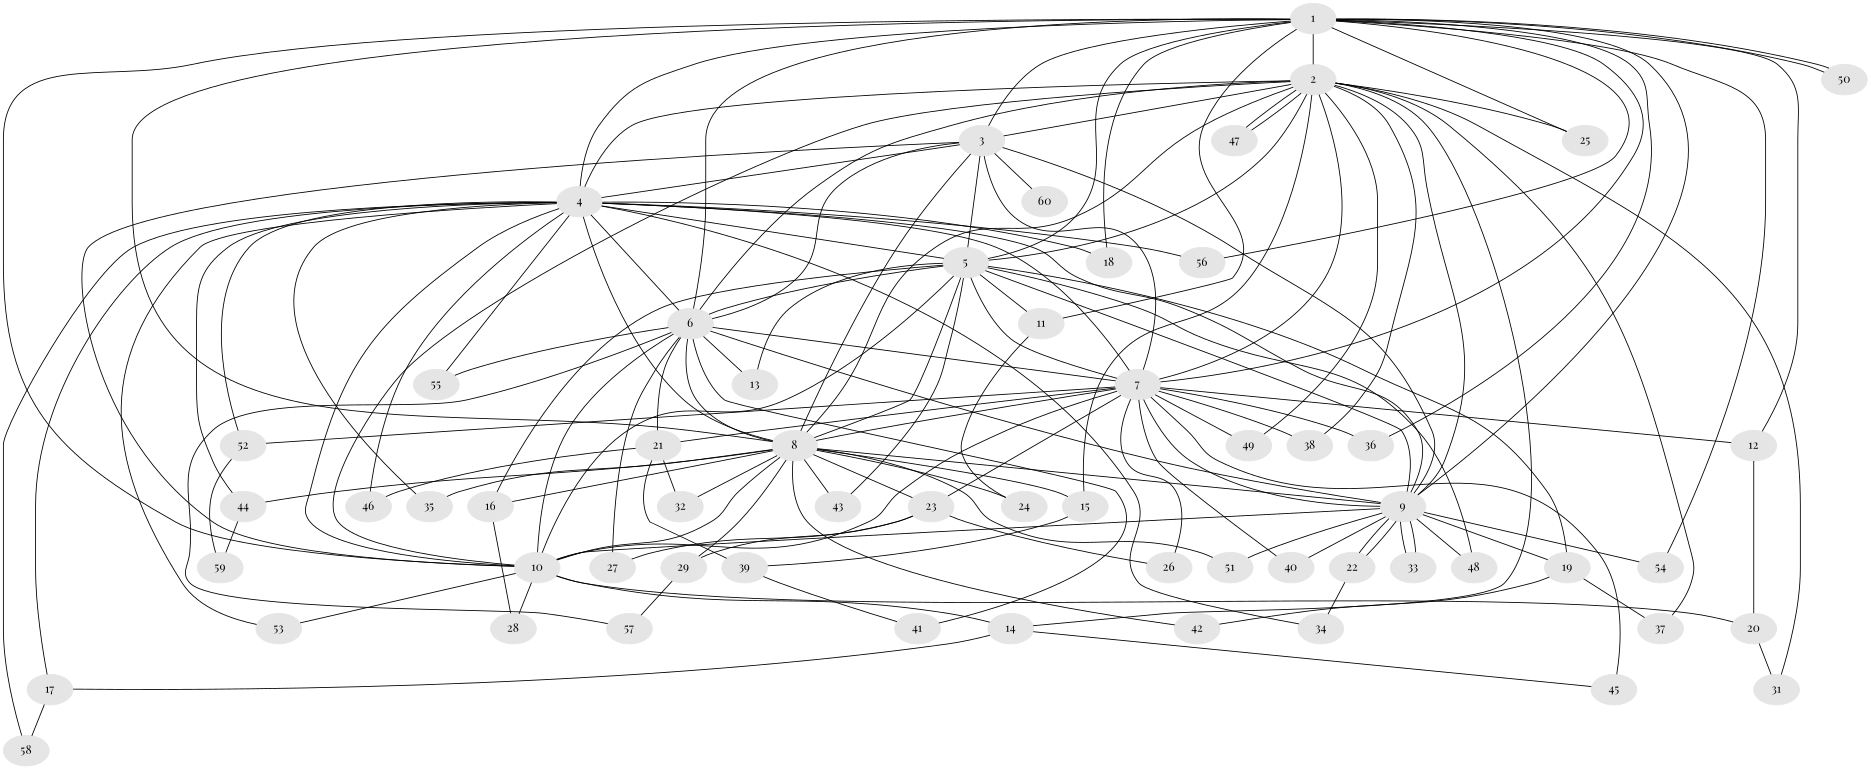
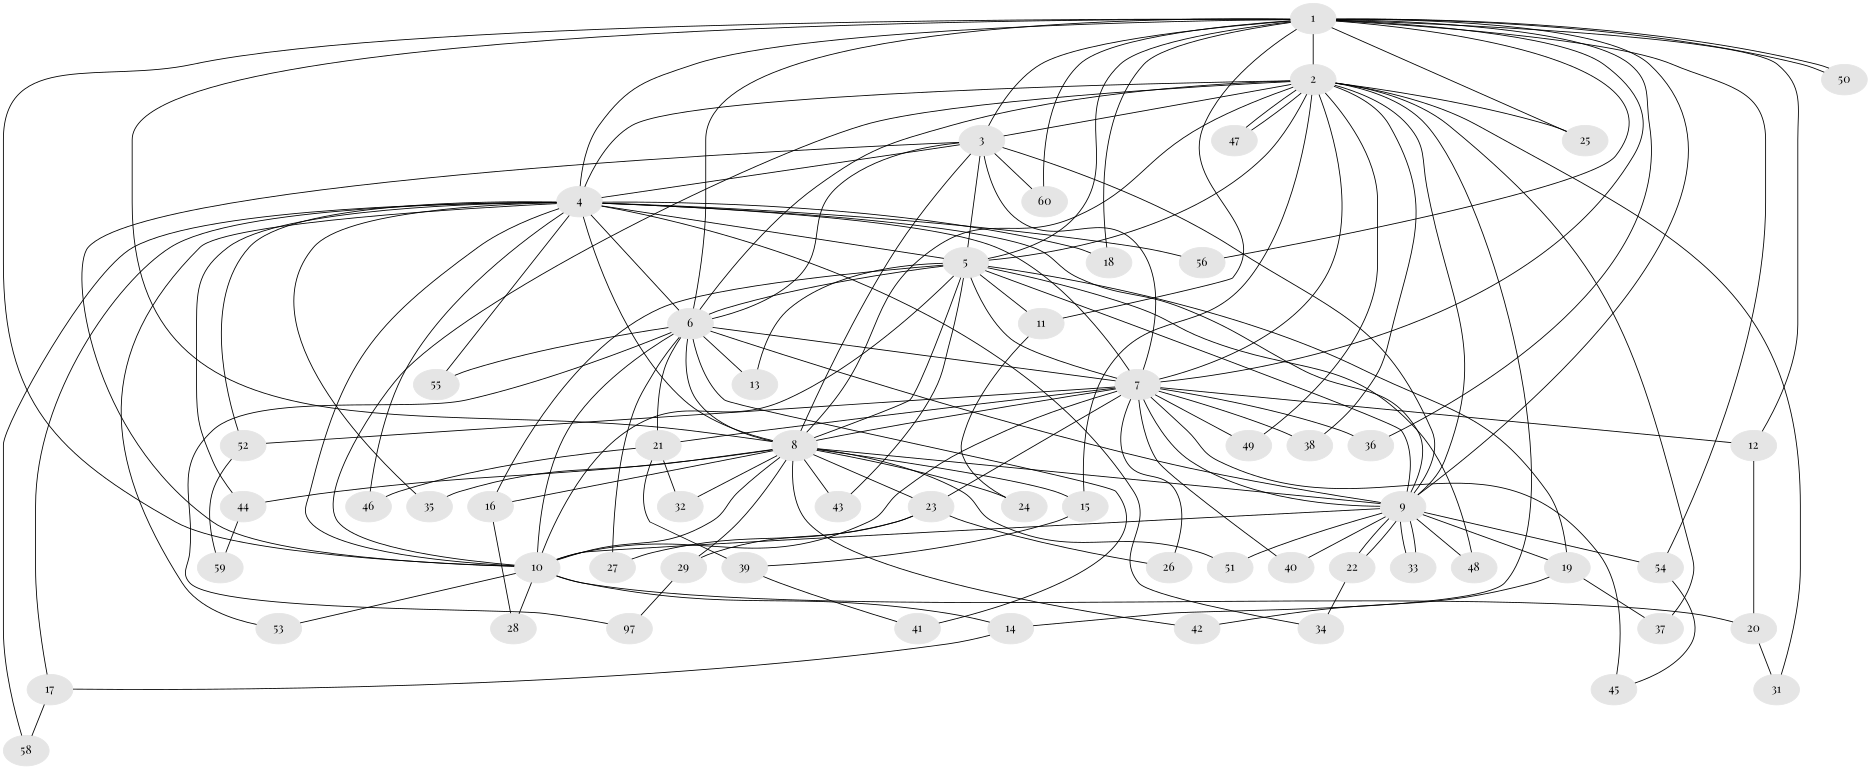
edge "1" -- "60": added
node "57": label "57" -> "97"
edge "14" -- "45": now "54" -- "45"
